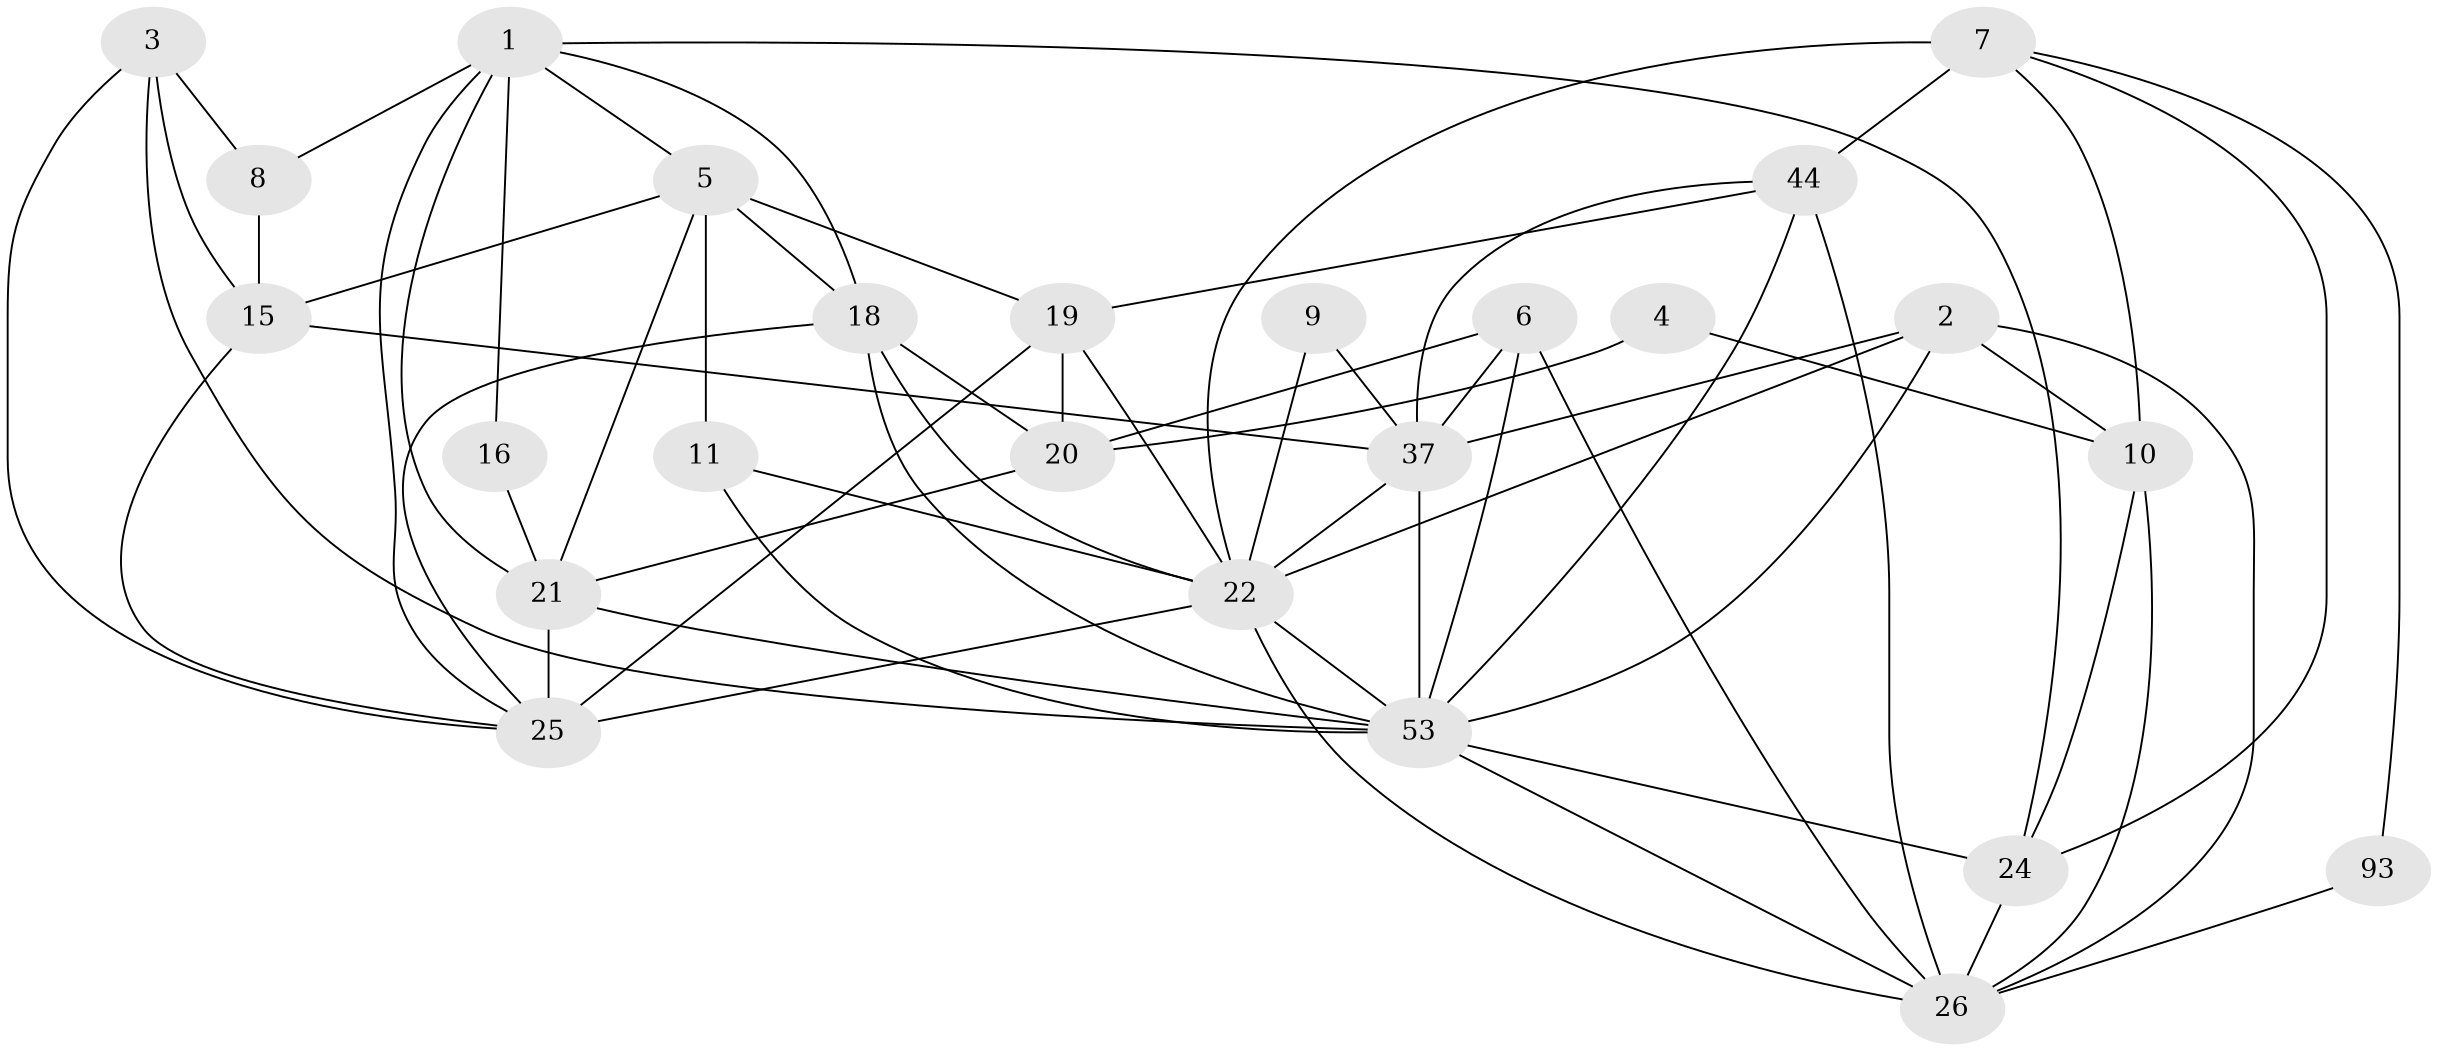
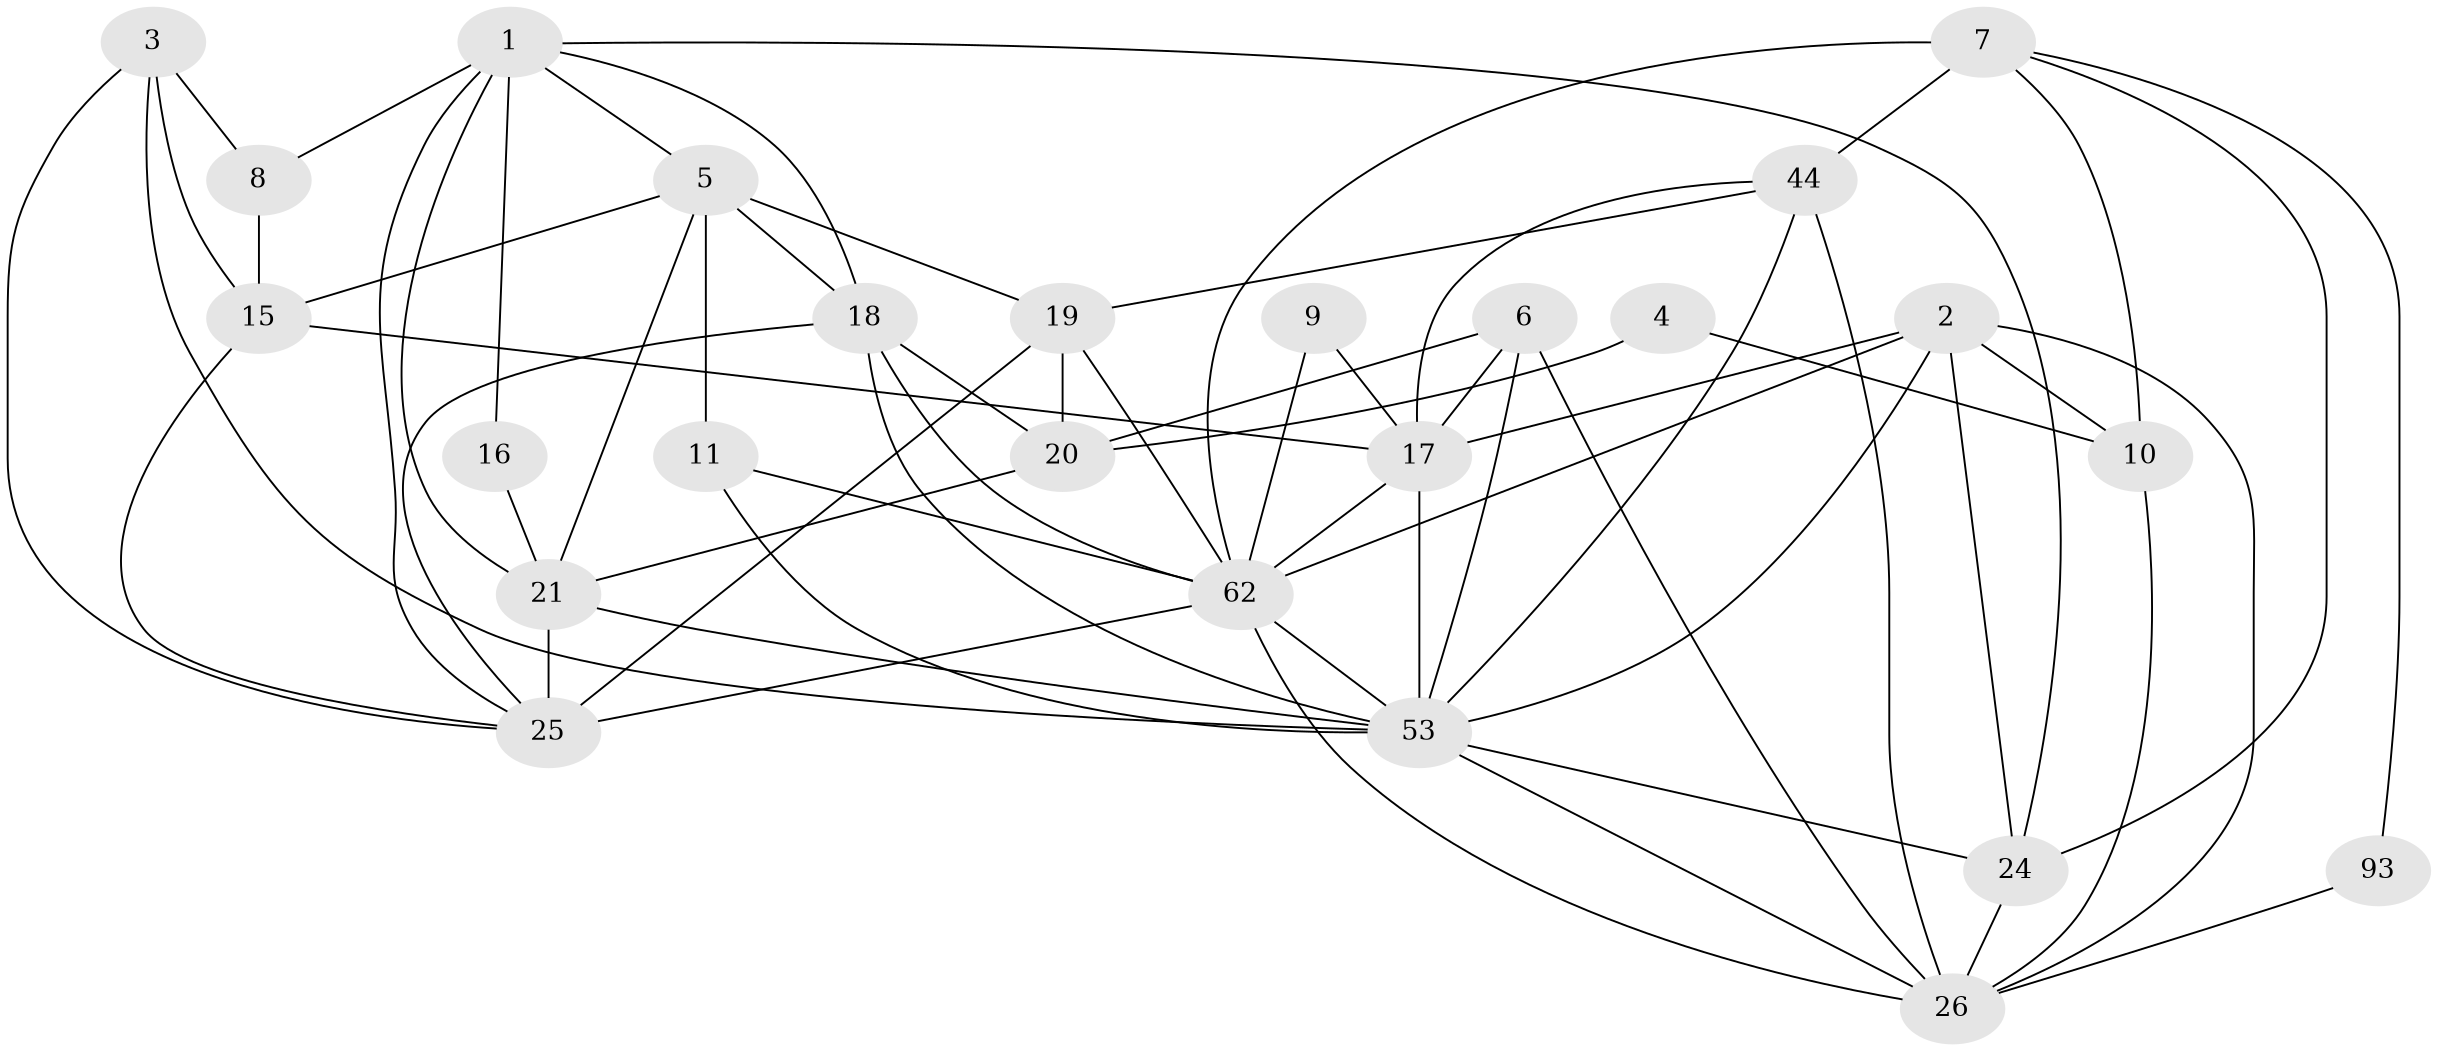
node "37": label "37" -> "17"
node "22": label "22" -> "62"
edge "10" -- "24": now "2" -- "24"
